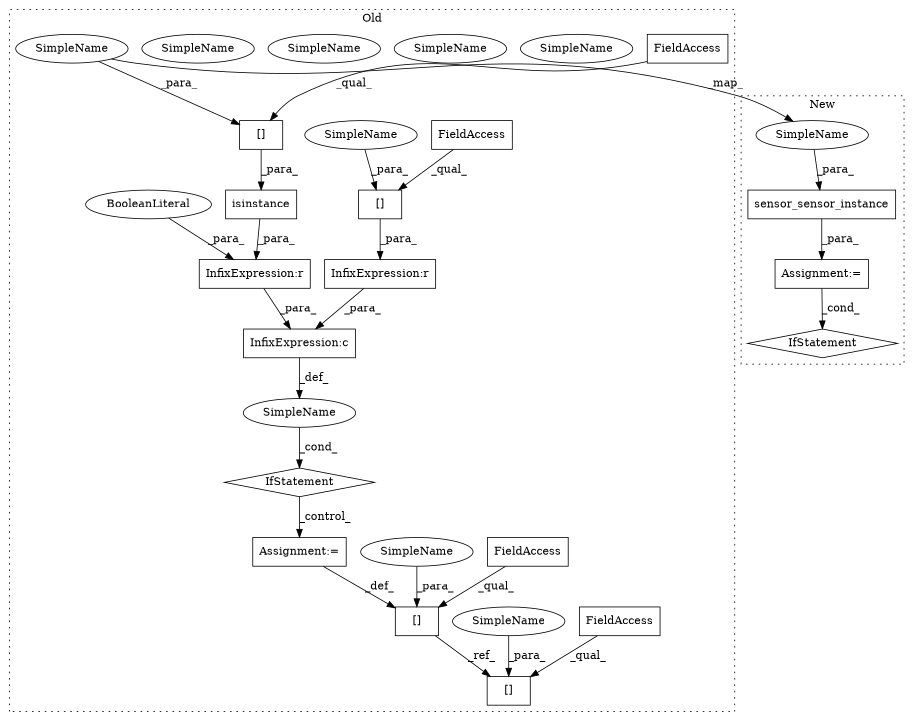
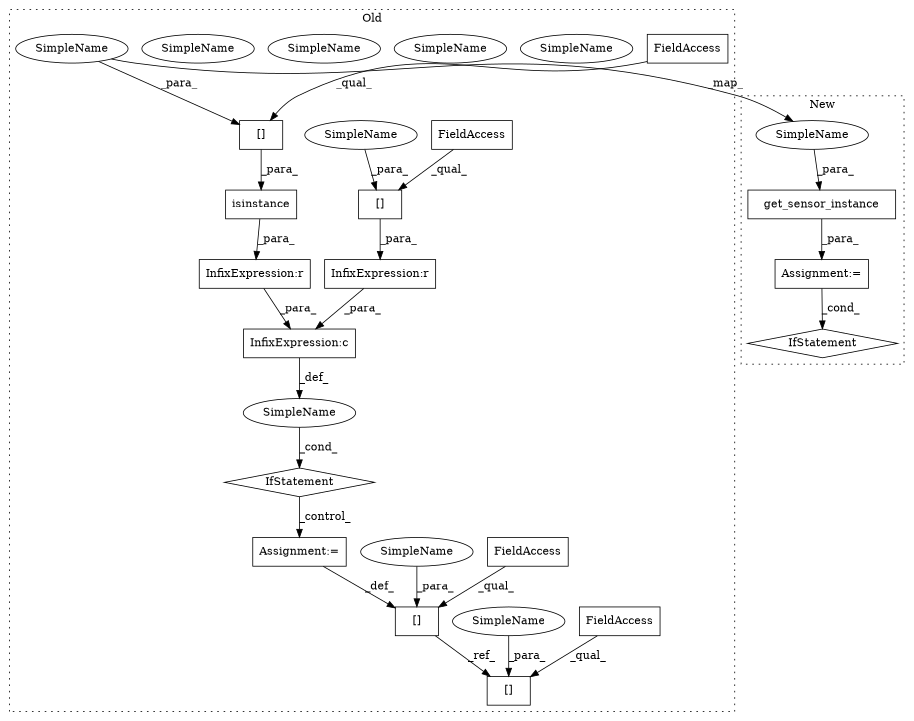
node "BooleanLiteral": removed
node "sensor_sensor_instance": label "sensor_sensor_instance" -> "get_sensor_instance"
